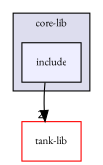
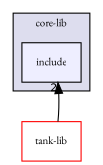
edge "include" -> "tank-lib": reversed
